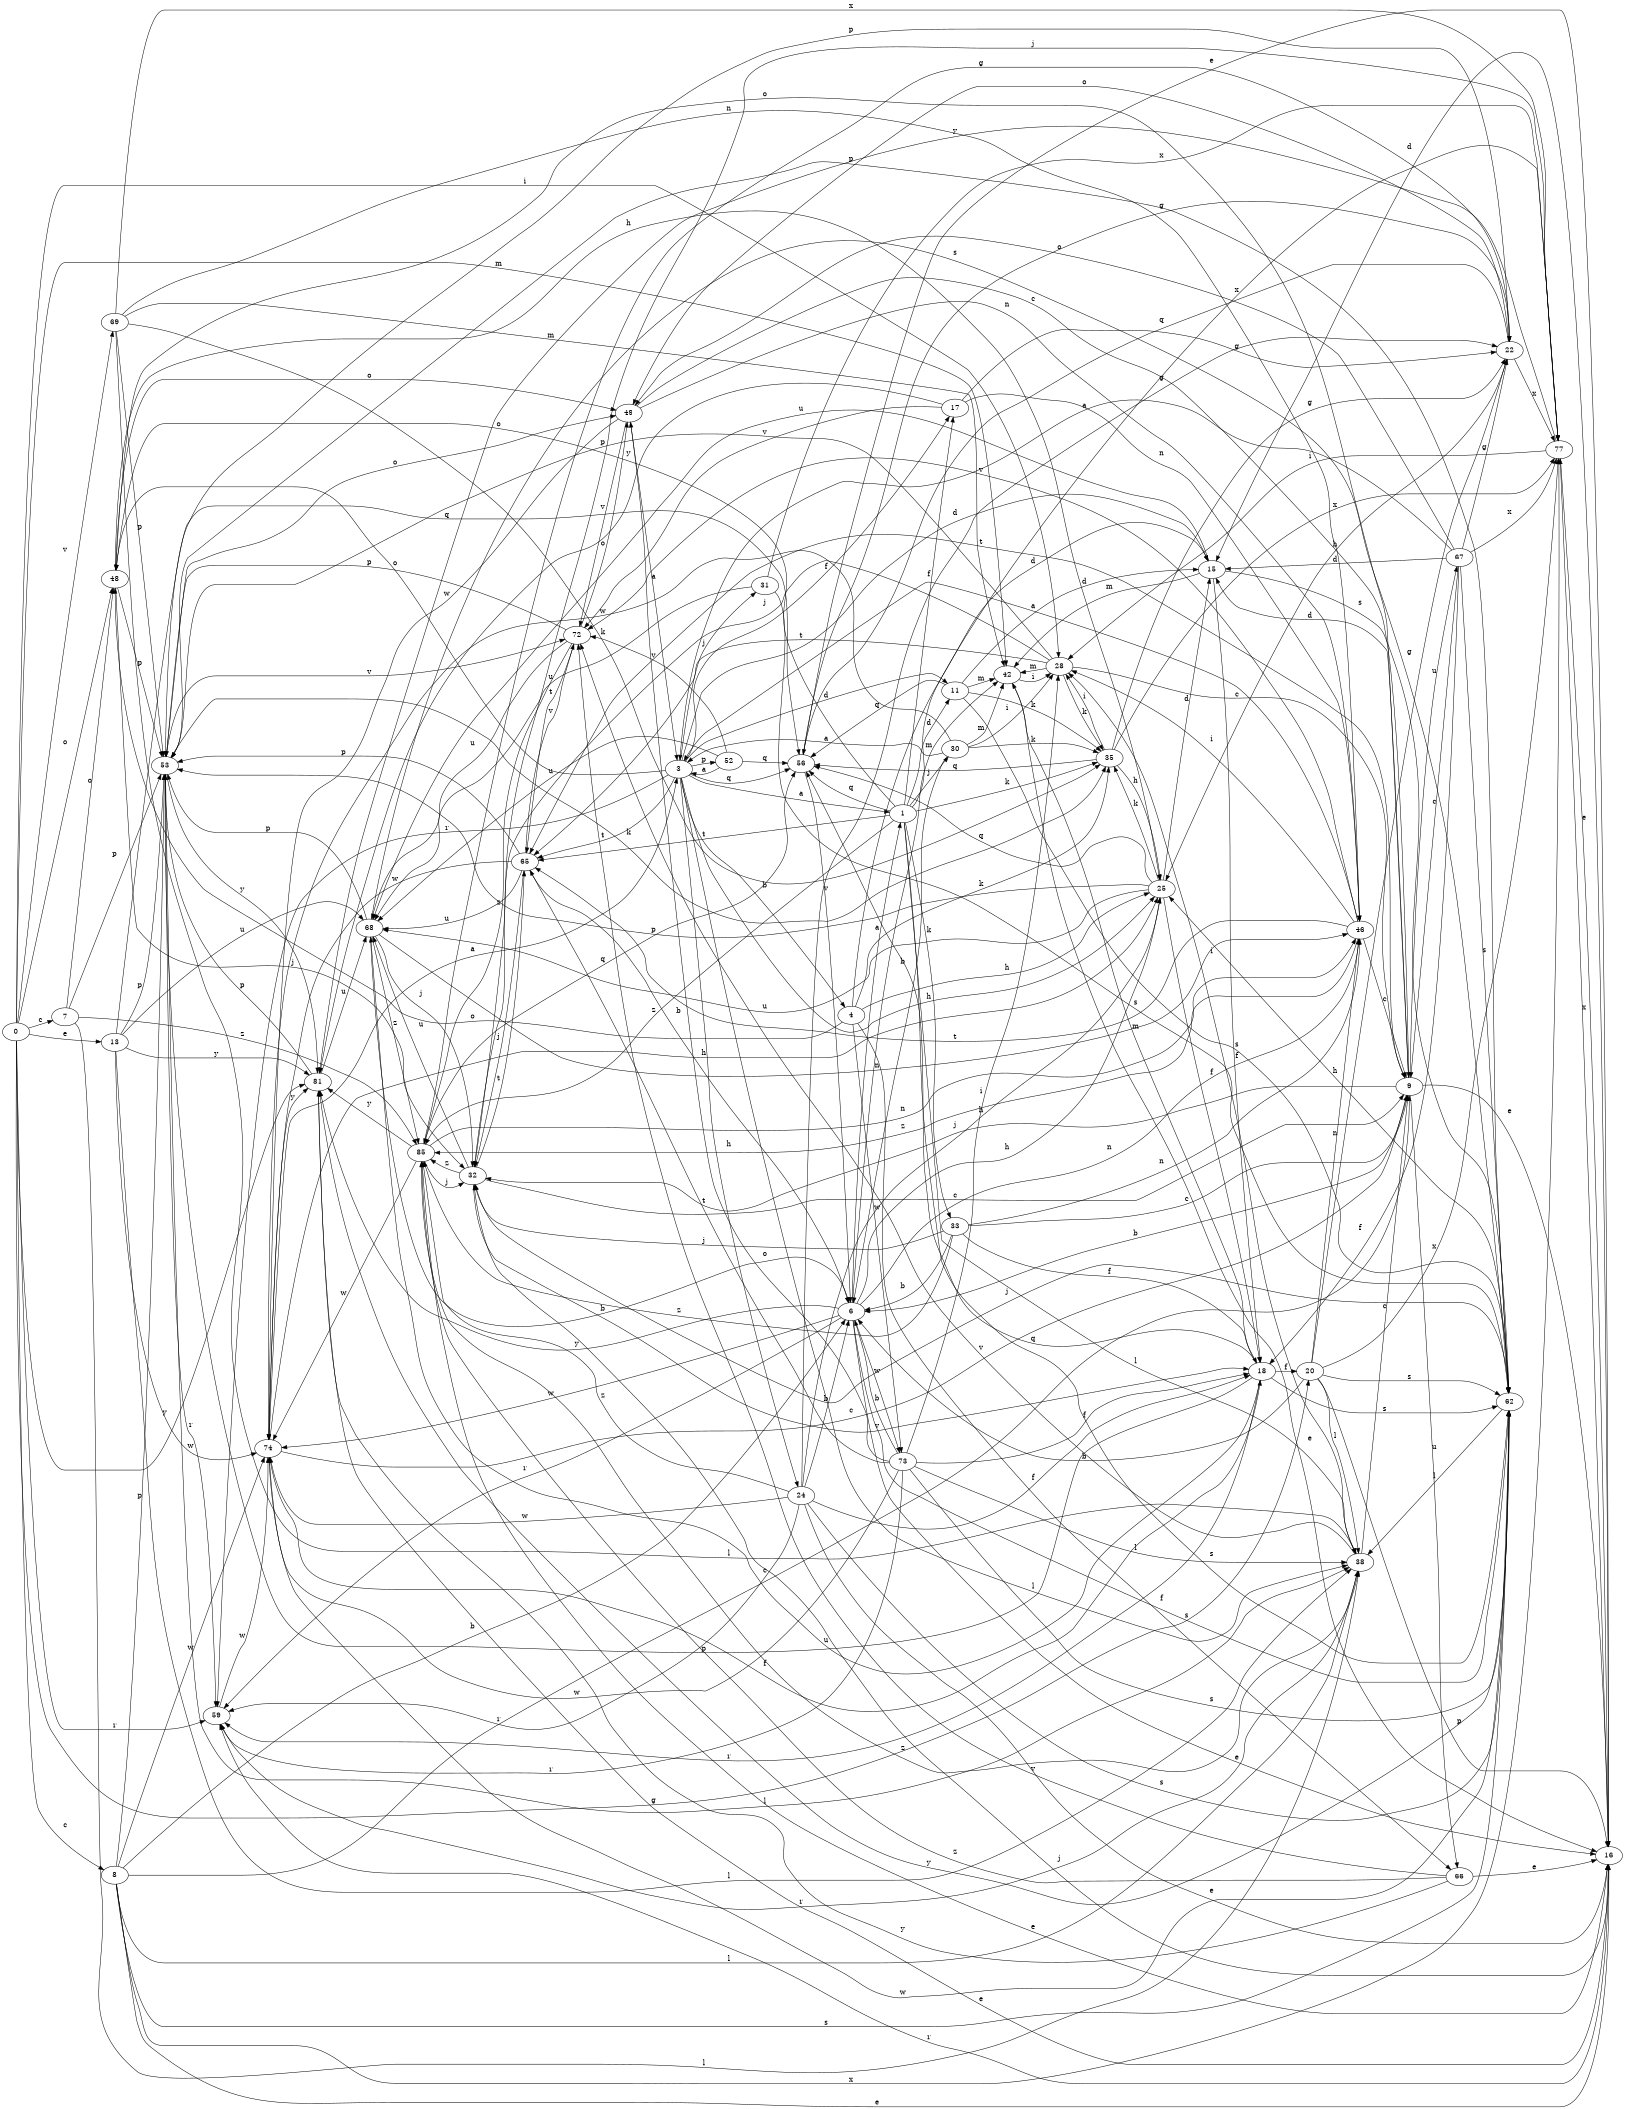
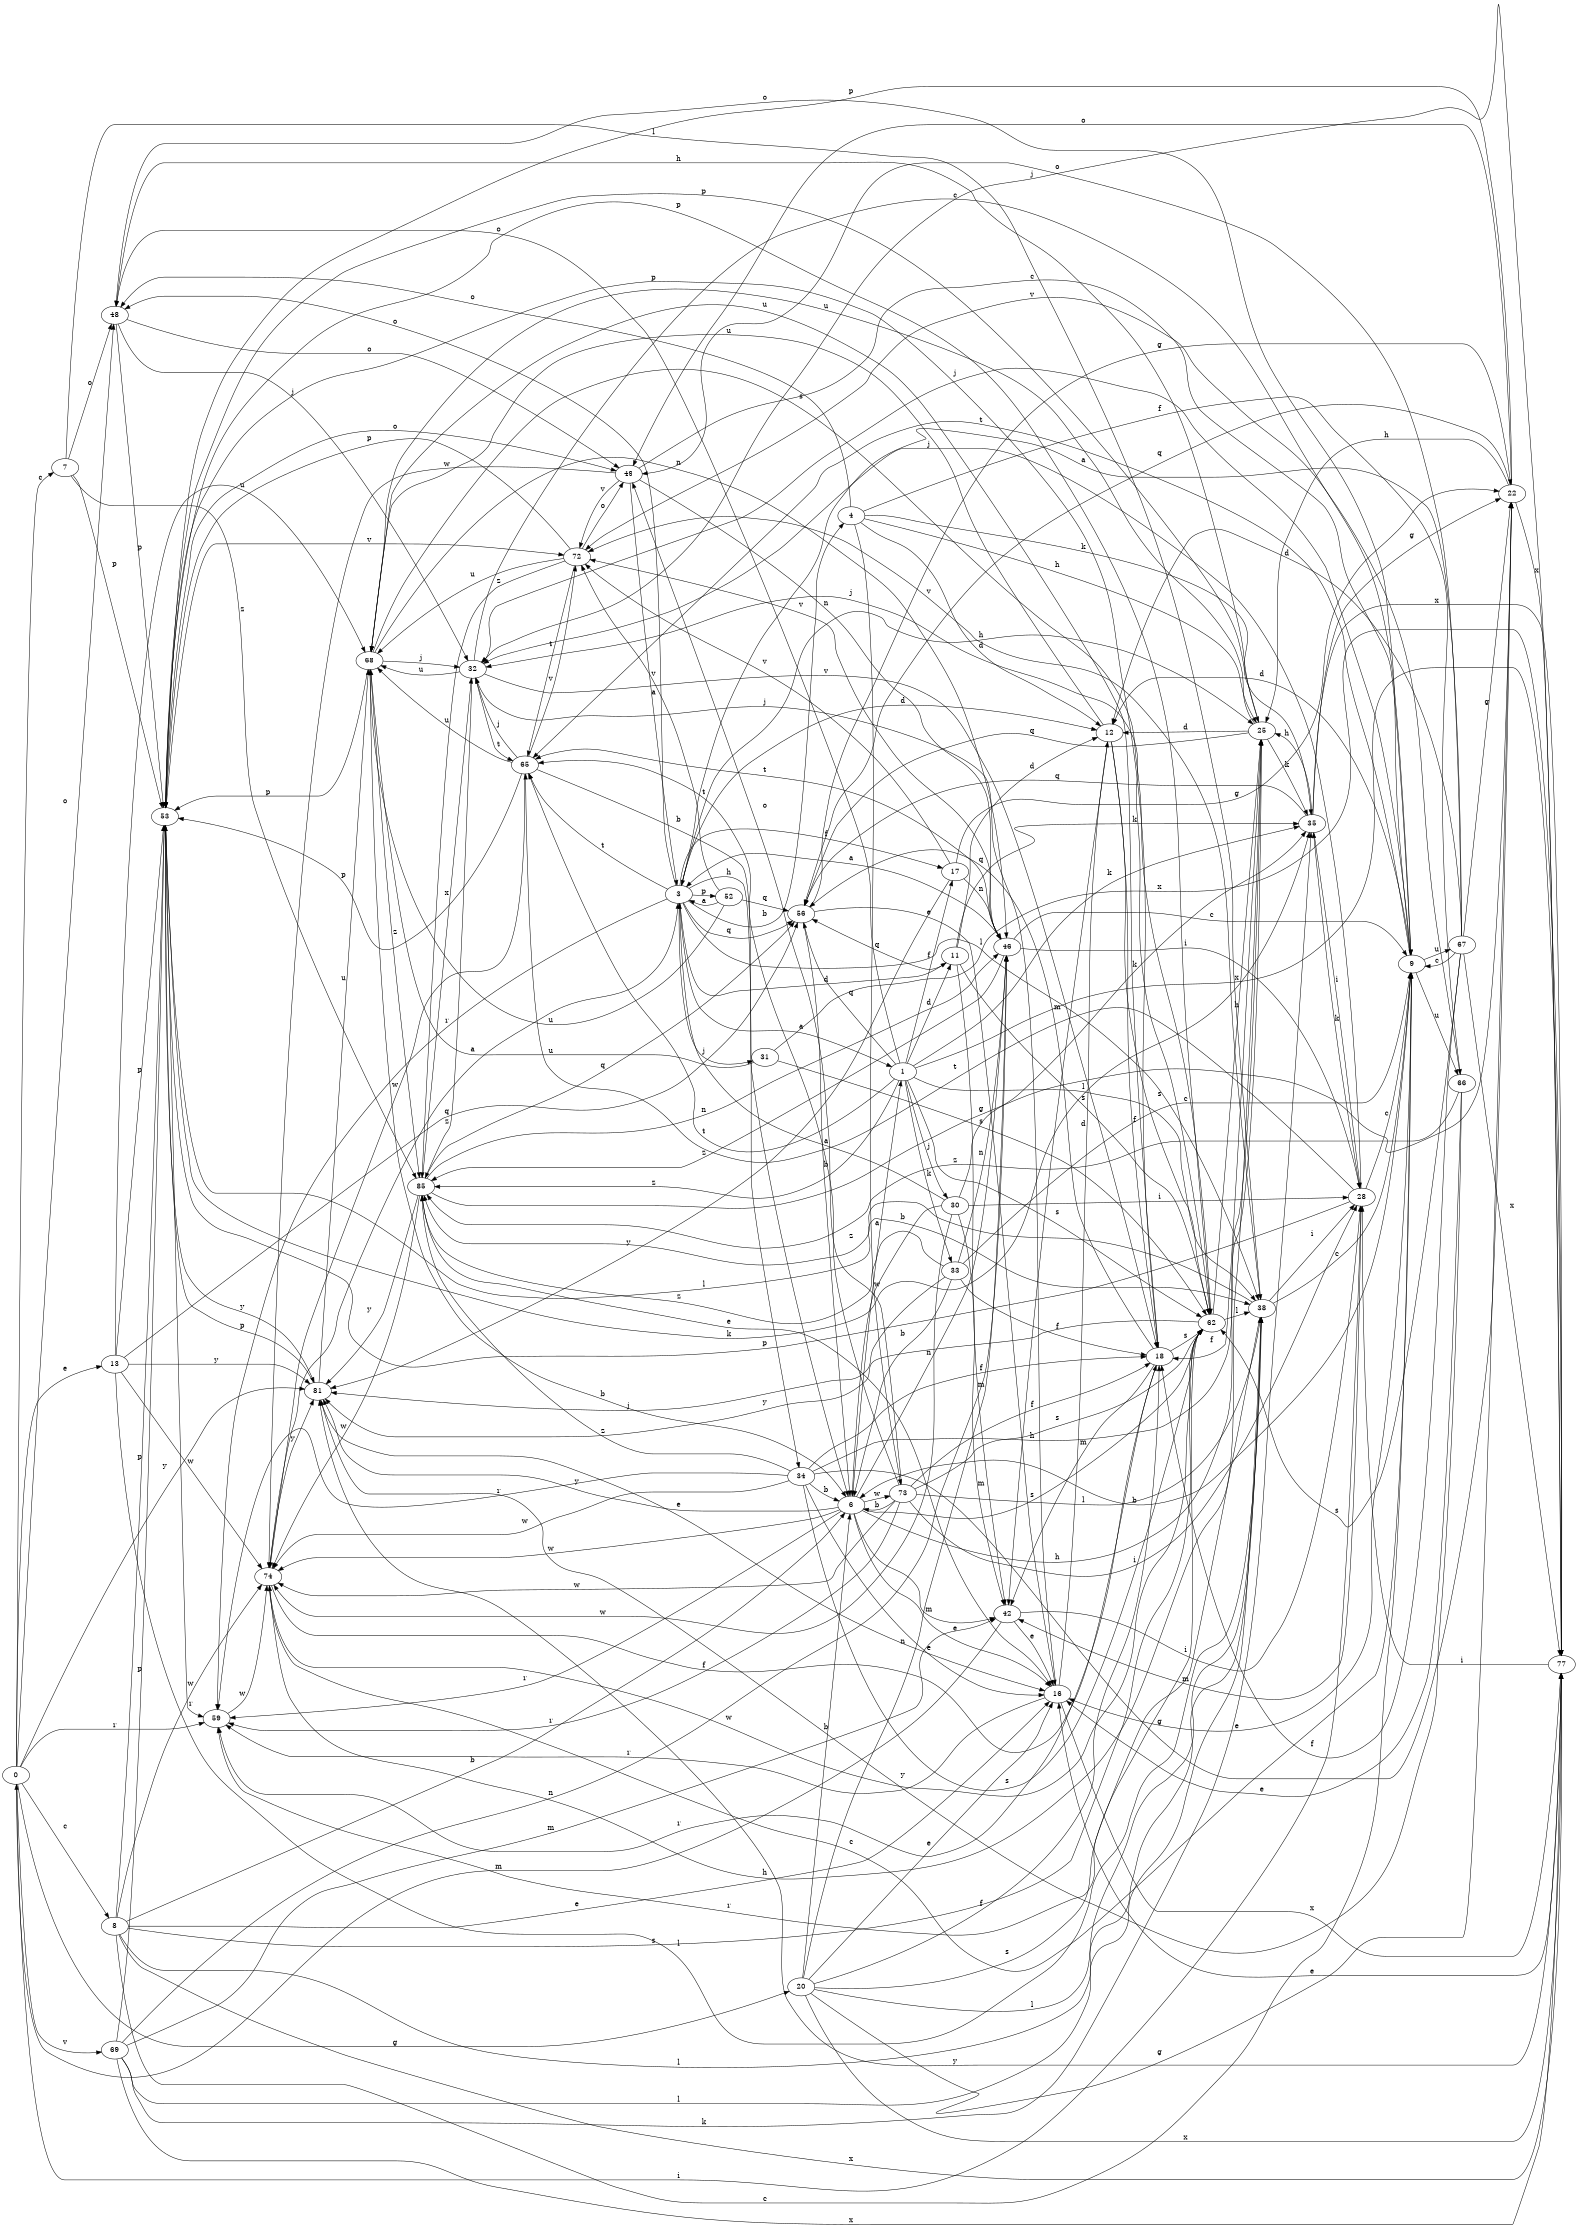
edge "0" -> "42": reversed
node "15": label "15" -> "12"
edge "56" -> "6": label "v" -> "b"
edge "85" -> "32": label "j" -> "x"
edge "33" -> "32": now "33" -> "81"
edge "18" -> "20": reversed
node "24": label "24" -> "34"
edge "20" -> "16": label "p" -> "e"
